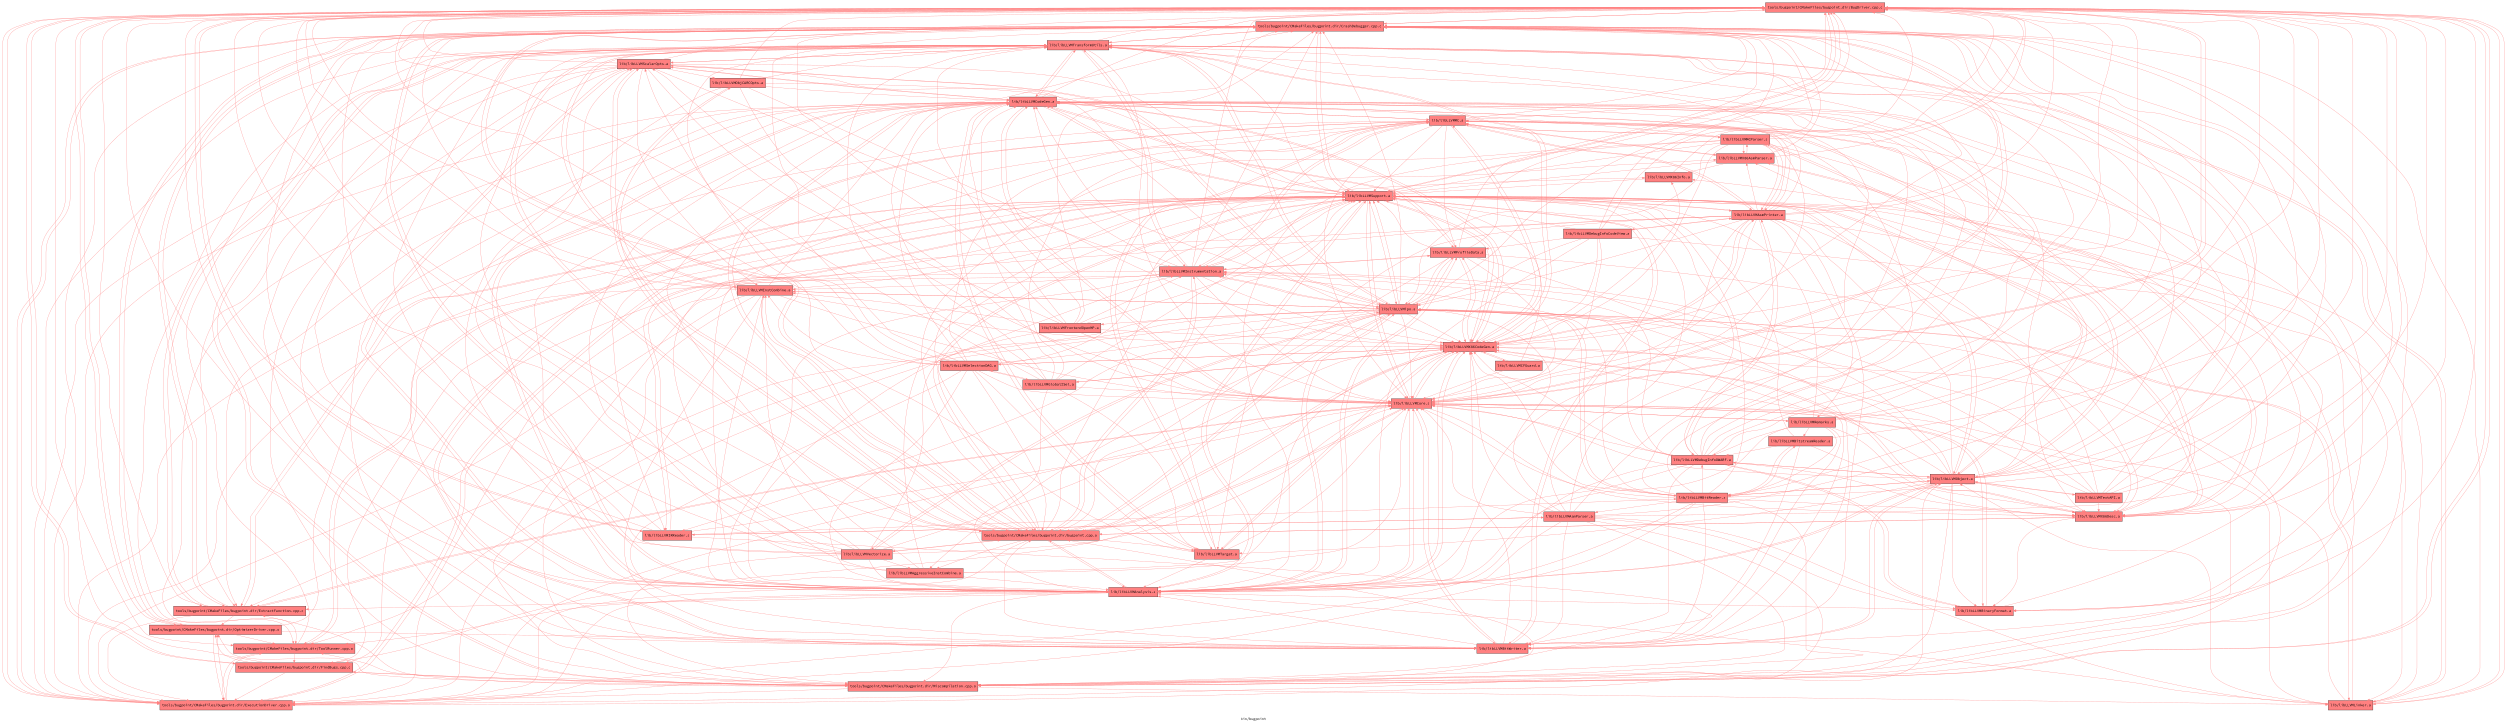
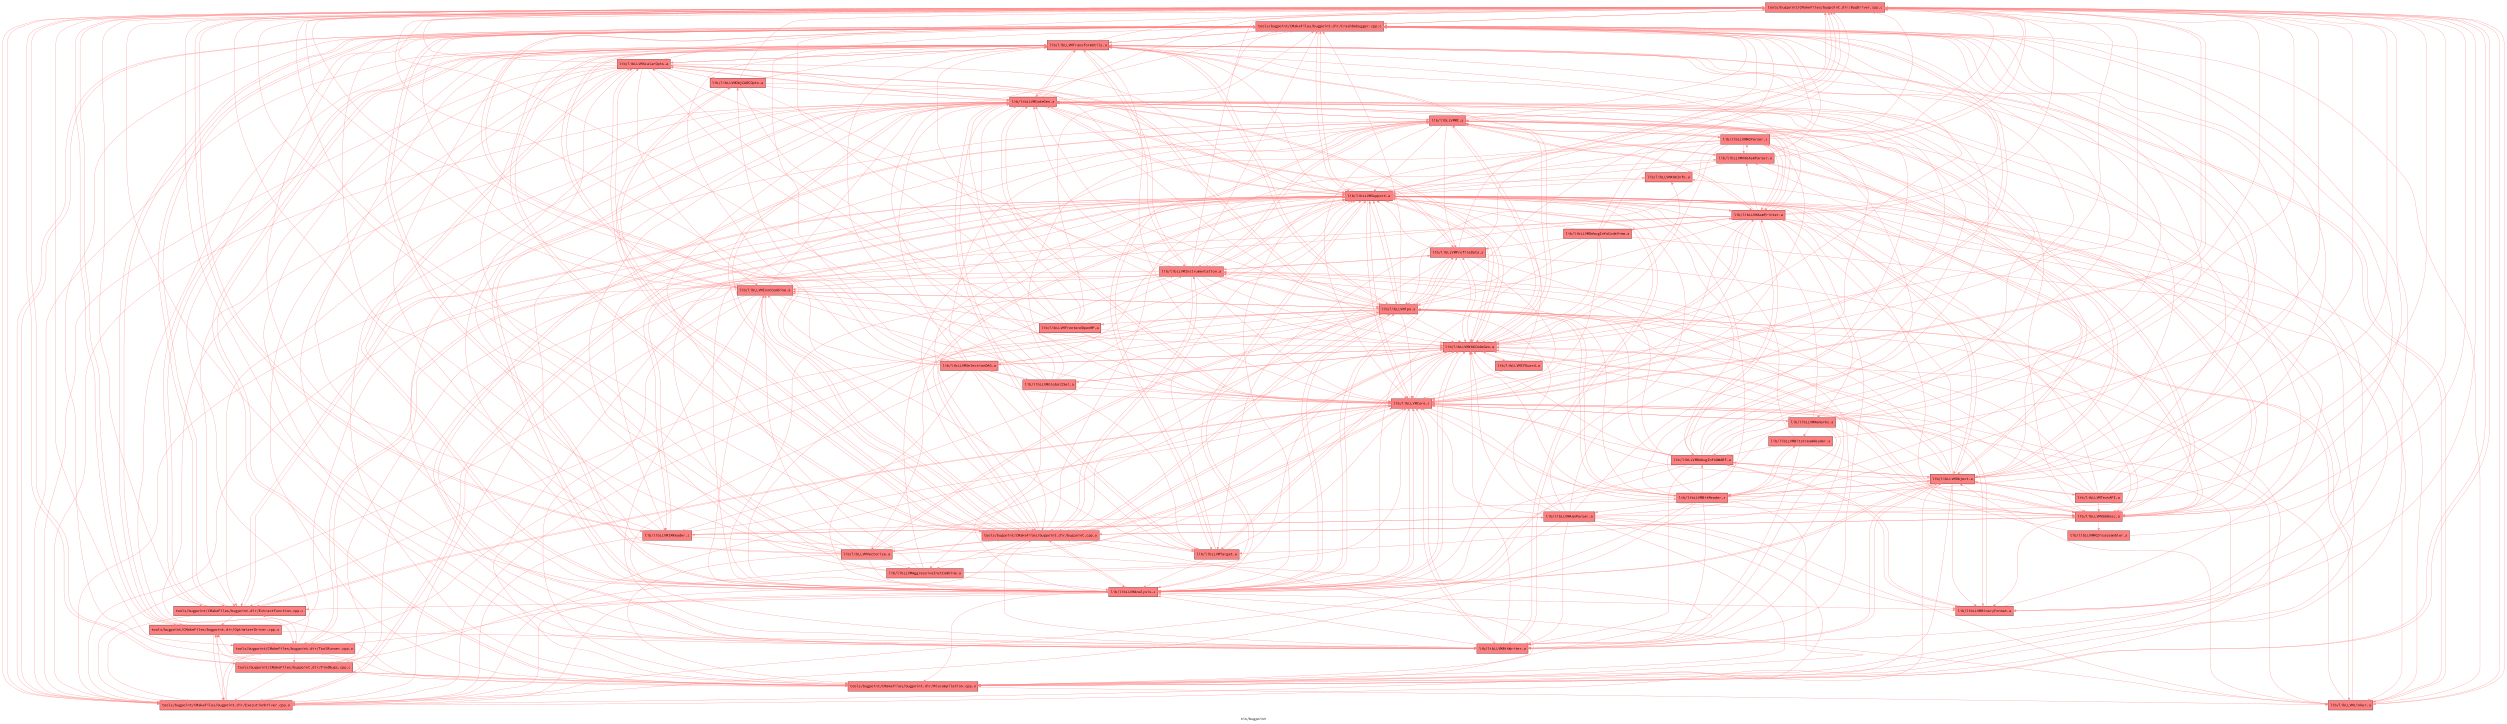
edge "lib/libLLVMSelectionDAG.a" -> "lib/libLLVMScalarOpts.a": now "lib/libLLVMSelectionDAG.a" -> "lib/libLLVMObjCARCOpts.a"
node "lib/libLLVMMCDisassembler.a": added
edge "tools/bugpoint/CMakeFiles/bugpoint.dir/Miscompilation.cpp.o" -> "tools/bugpoint/CMakeFiles/bugpoint.dir/ExecutionDriver.cpp.o": now "lib/libLLVMIRReader.a" -> "tools/bugpoint/CMakeFiles/bugpoint.dir/ExecutionDriver.cpp.o"
